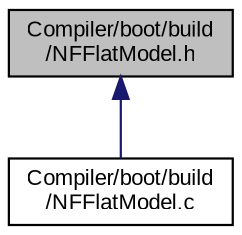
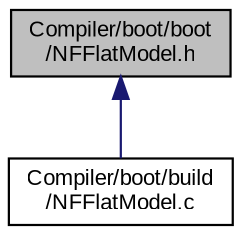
node "Compiler/boot/build /NFFlatModel.h": label "Compiler/boot/build /NFFlatModel.h" -> "Compiler/boot/boot /NFFlatModel.h"
